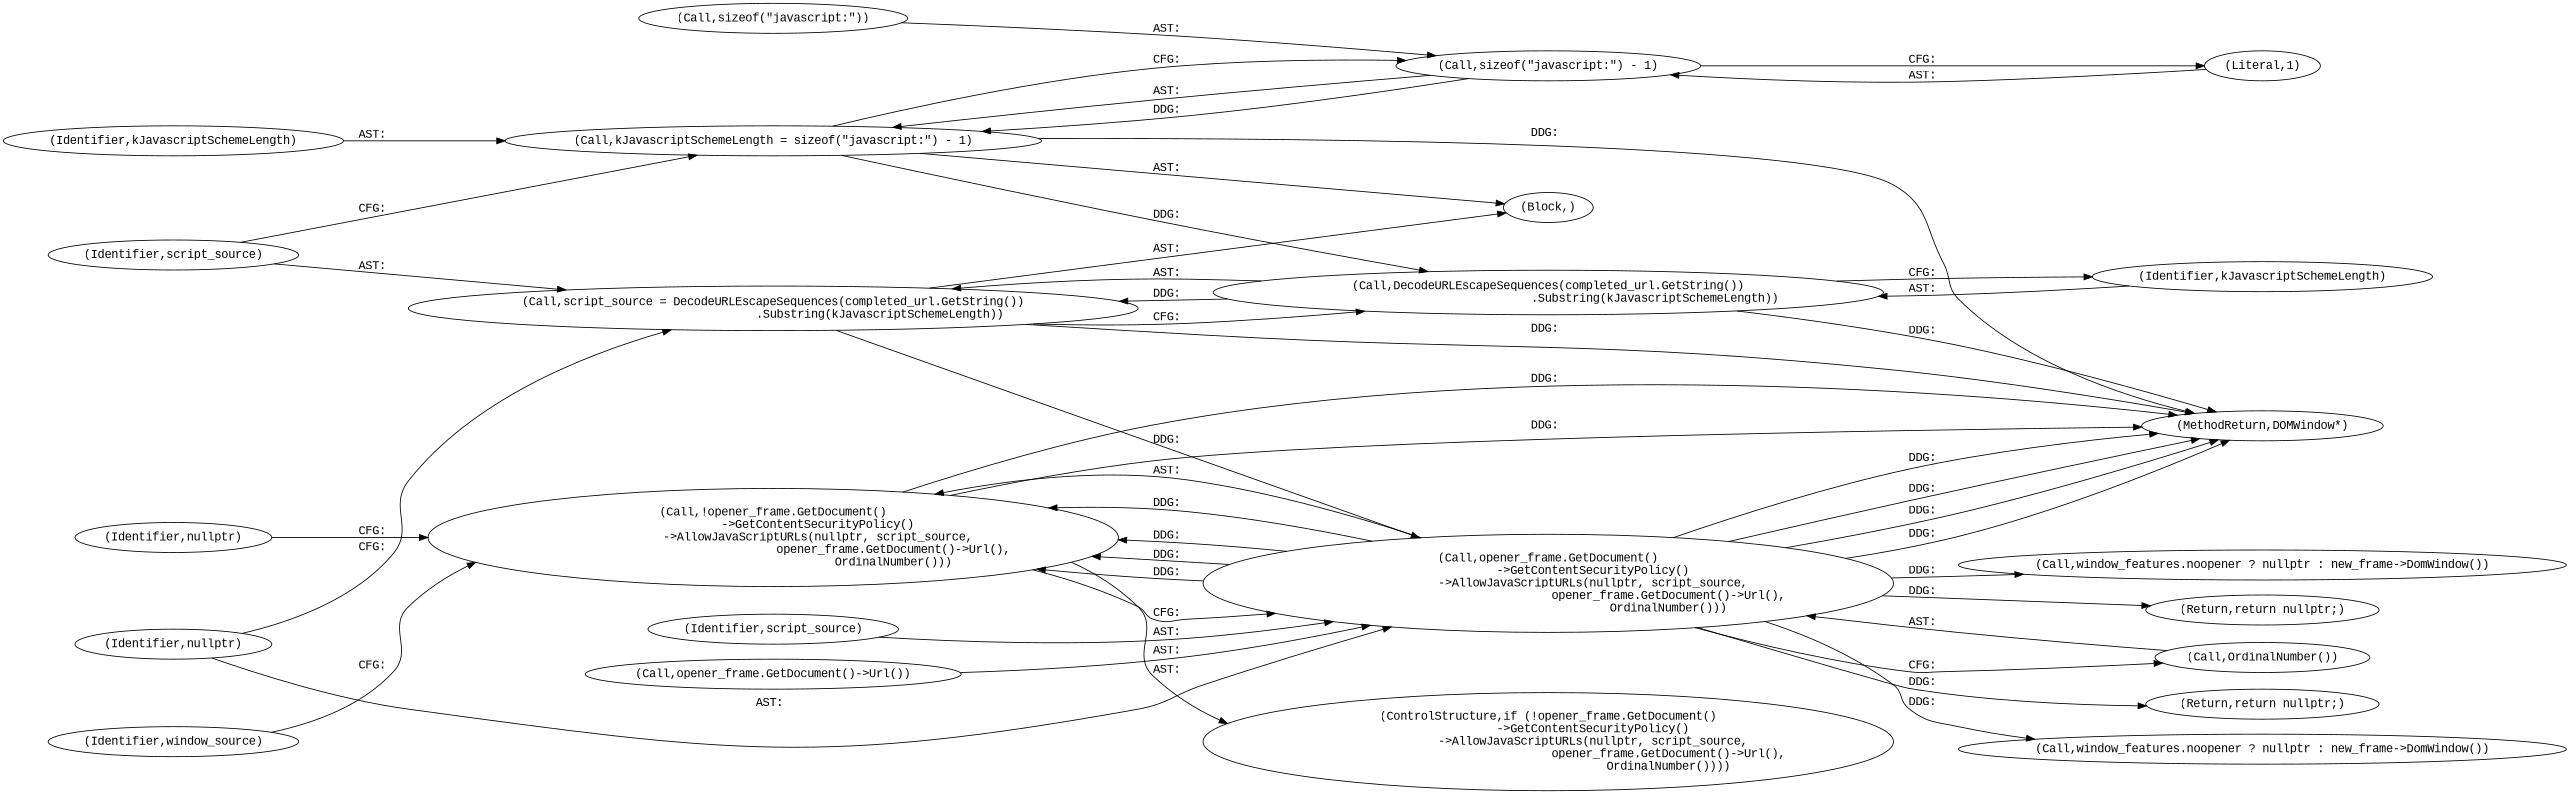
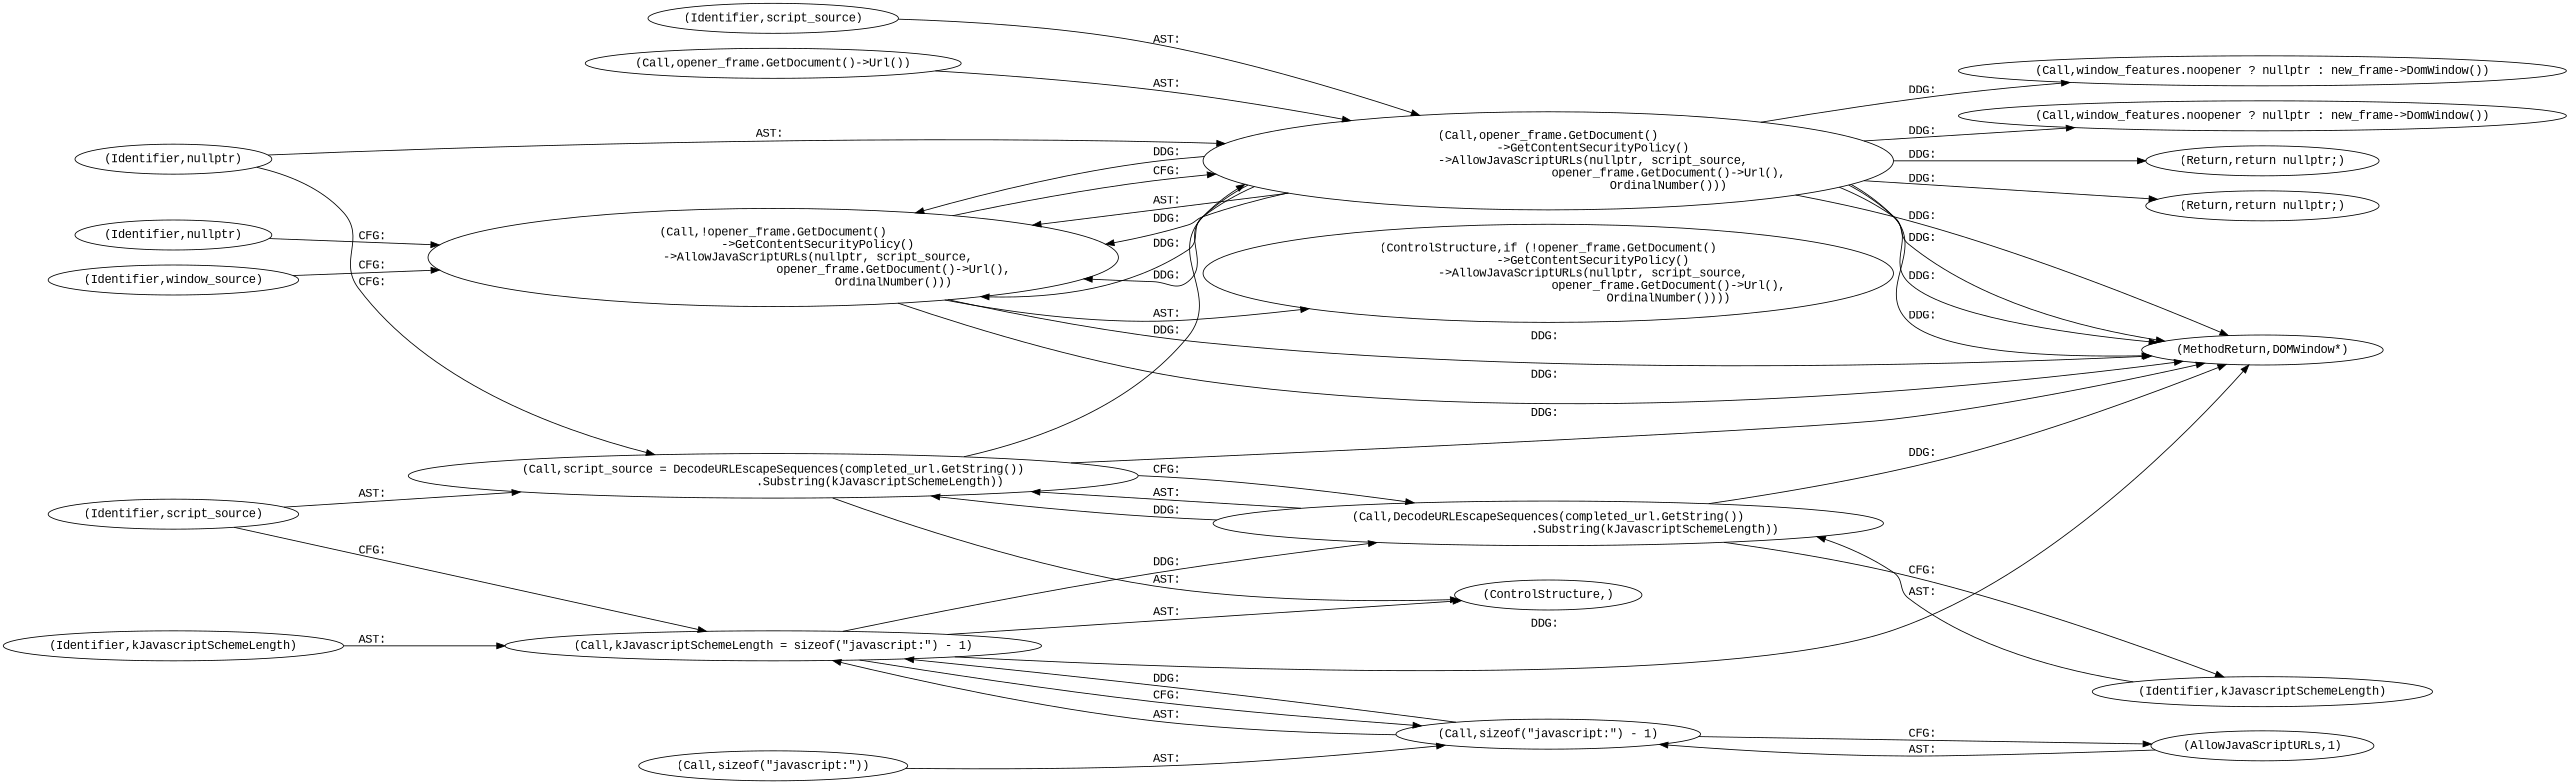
node "(Literal,1)": label "(Literal,1)" -> "(AllowJavaScriptURLs,1)"
node "(Block,)": label "(Block,)" -> "(ControlStructure,)"
node "(Call,OrdinalNumber())": removed
